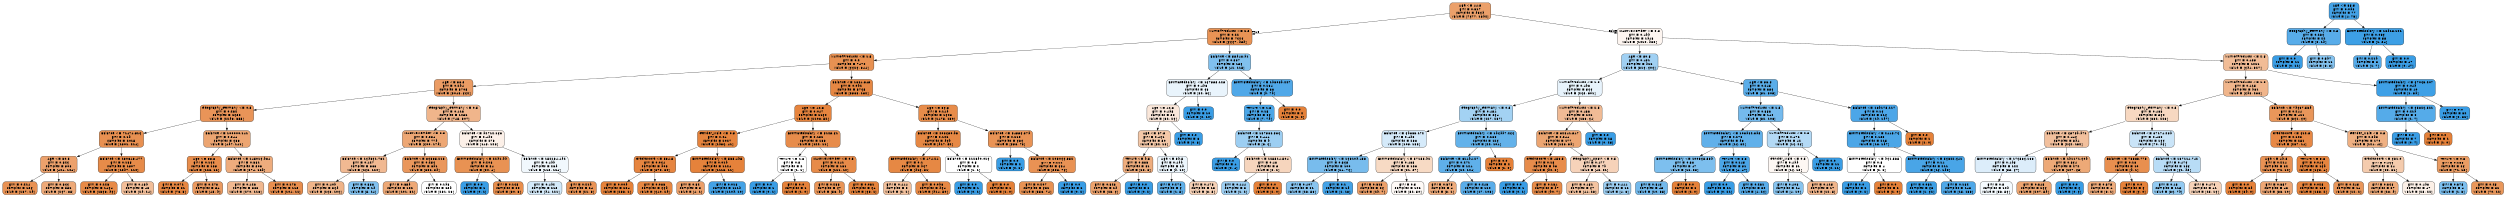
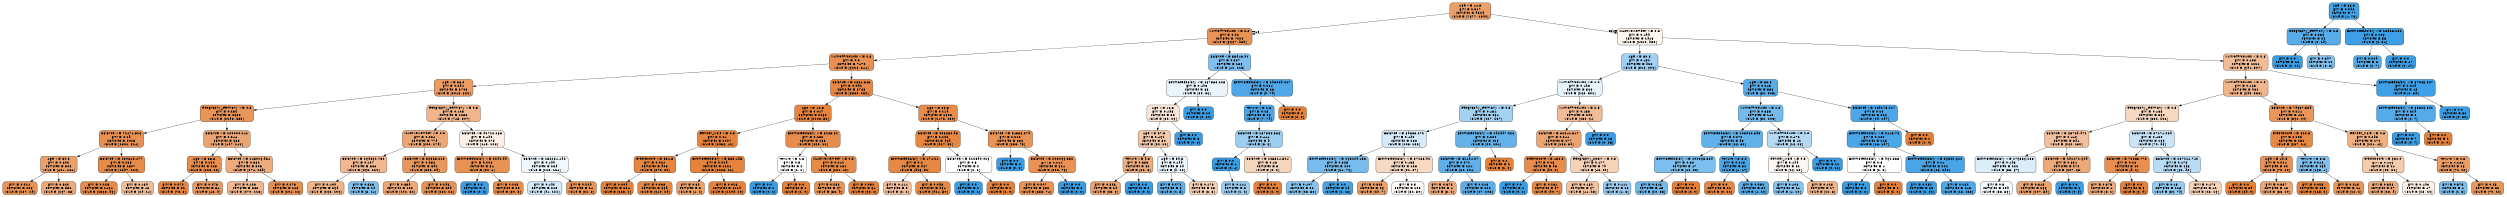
node "Tenure <= 8.5 gini = 0.046 samples = 169 value = [165, 4]": fillcolor #e6843e -> #80c0ee
edge "Balance <= 125514.504 gini = 0.48 samples = 5 value = [3, 2]" -> "gini = 0.444 samples = 3 value = [1, 2]": now "gini = 0.0 samples = 4 value = [0, 4]" -> "gini = 0.444 samples = 3 value = [1, 2]"
node "gini = 0.193 samples = 259 value = [231, 28]": fillcolor #ffffff -> #e89051
node "gini = 0.018 samples = 1119 value = [1109, 10]": fillcolor #44a2e6 -> #e5823b
node "gini = 0.0 samples = 21 value = [0, 21]": fillcolor #399de5 -> #e68844
